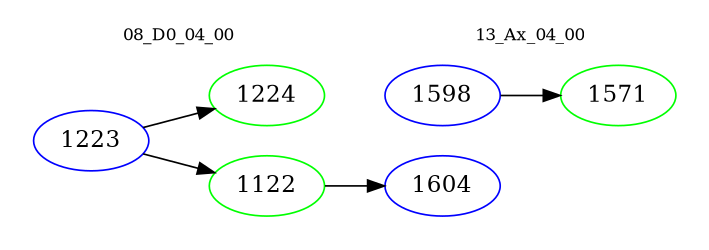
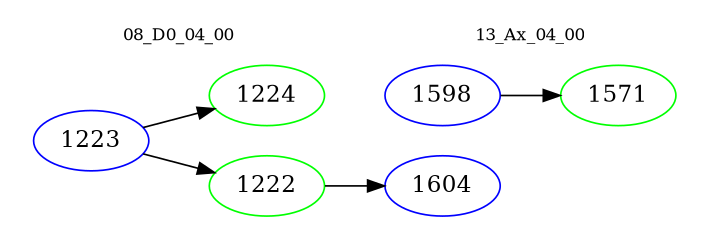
node "1122": label "1122" -> "1222"
